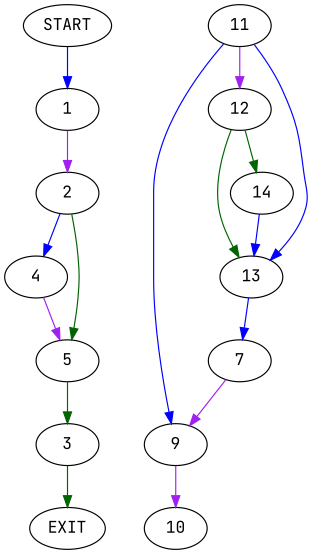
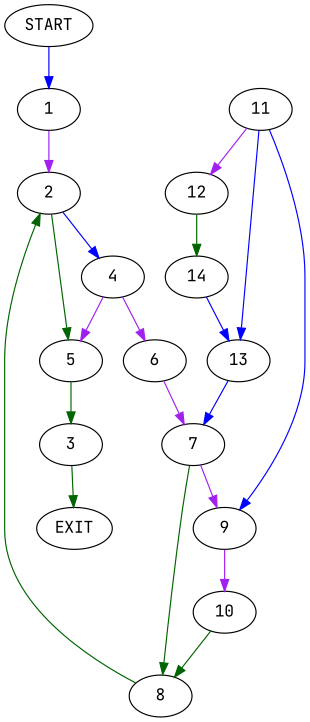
edge "12" -> "13": removed
node "6": added
node "8": added
